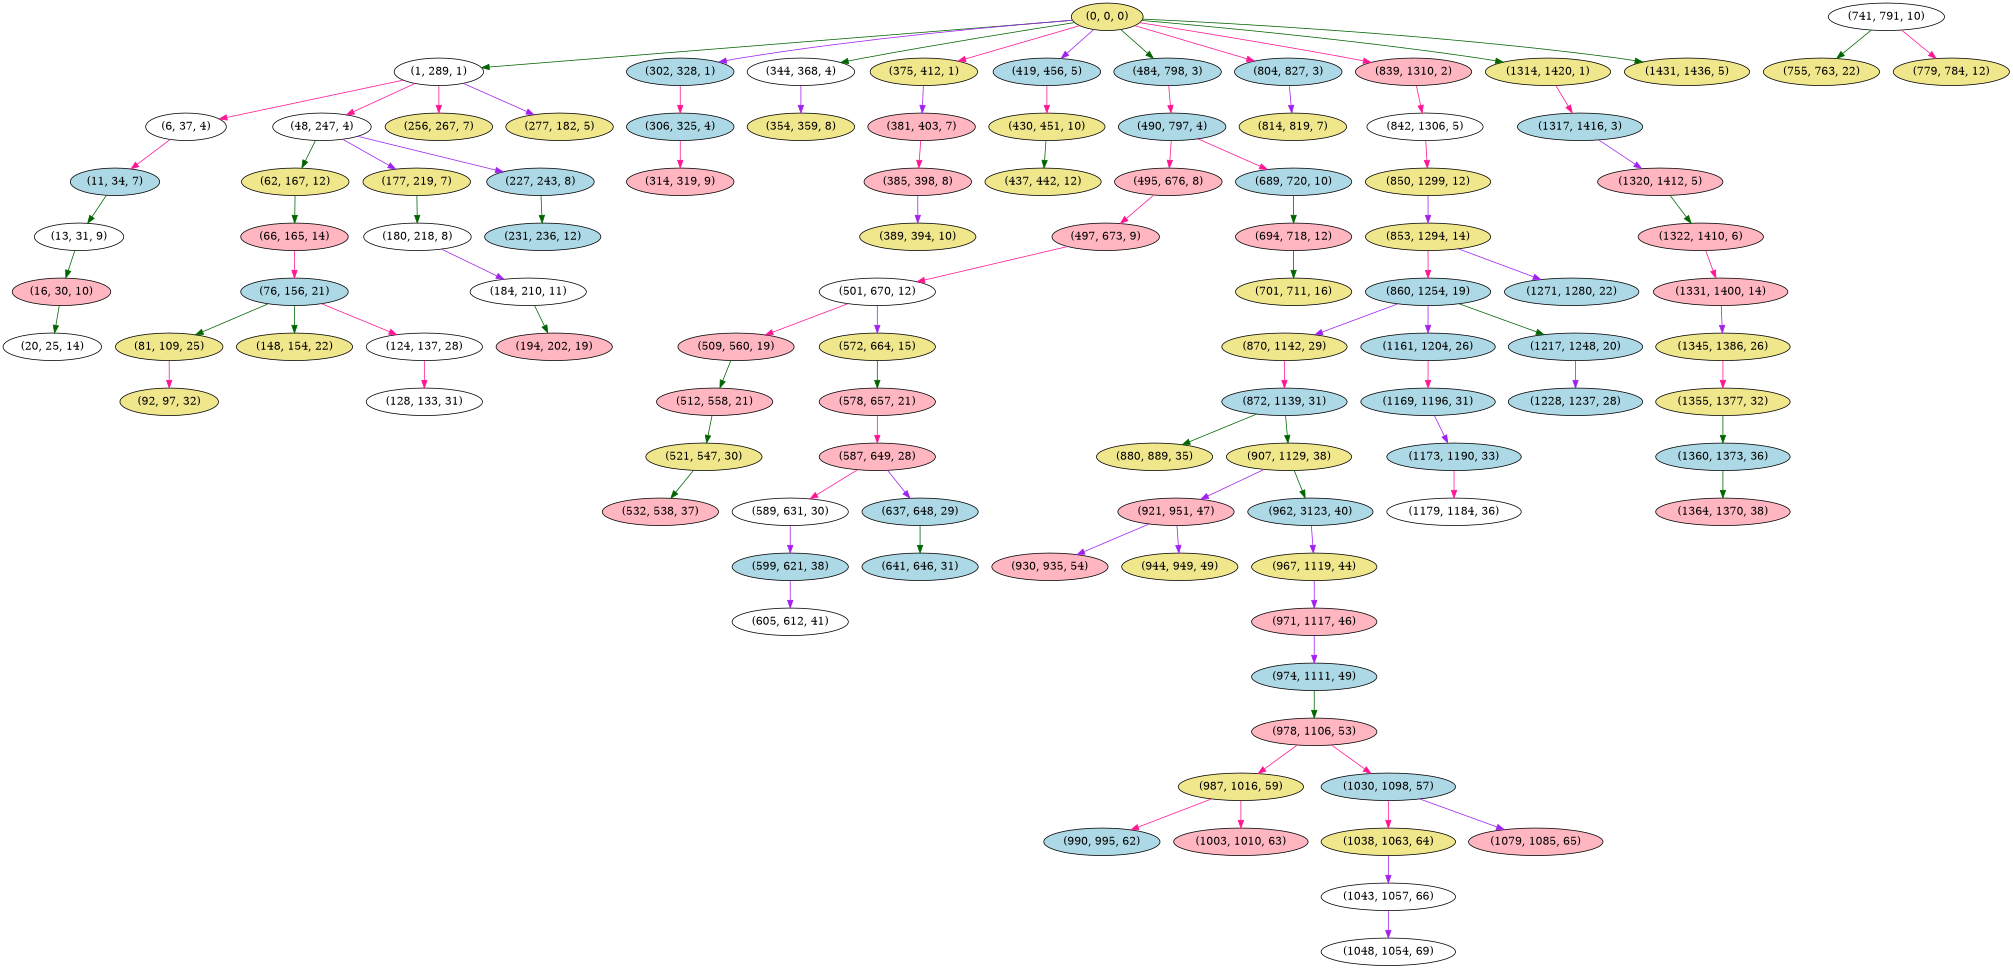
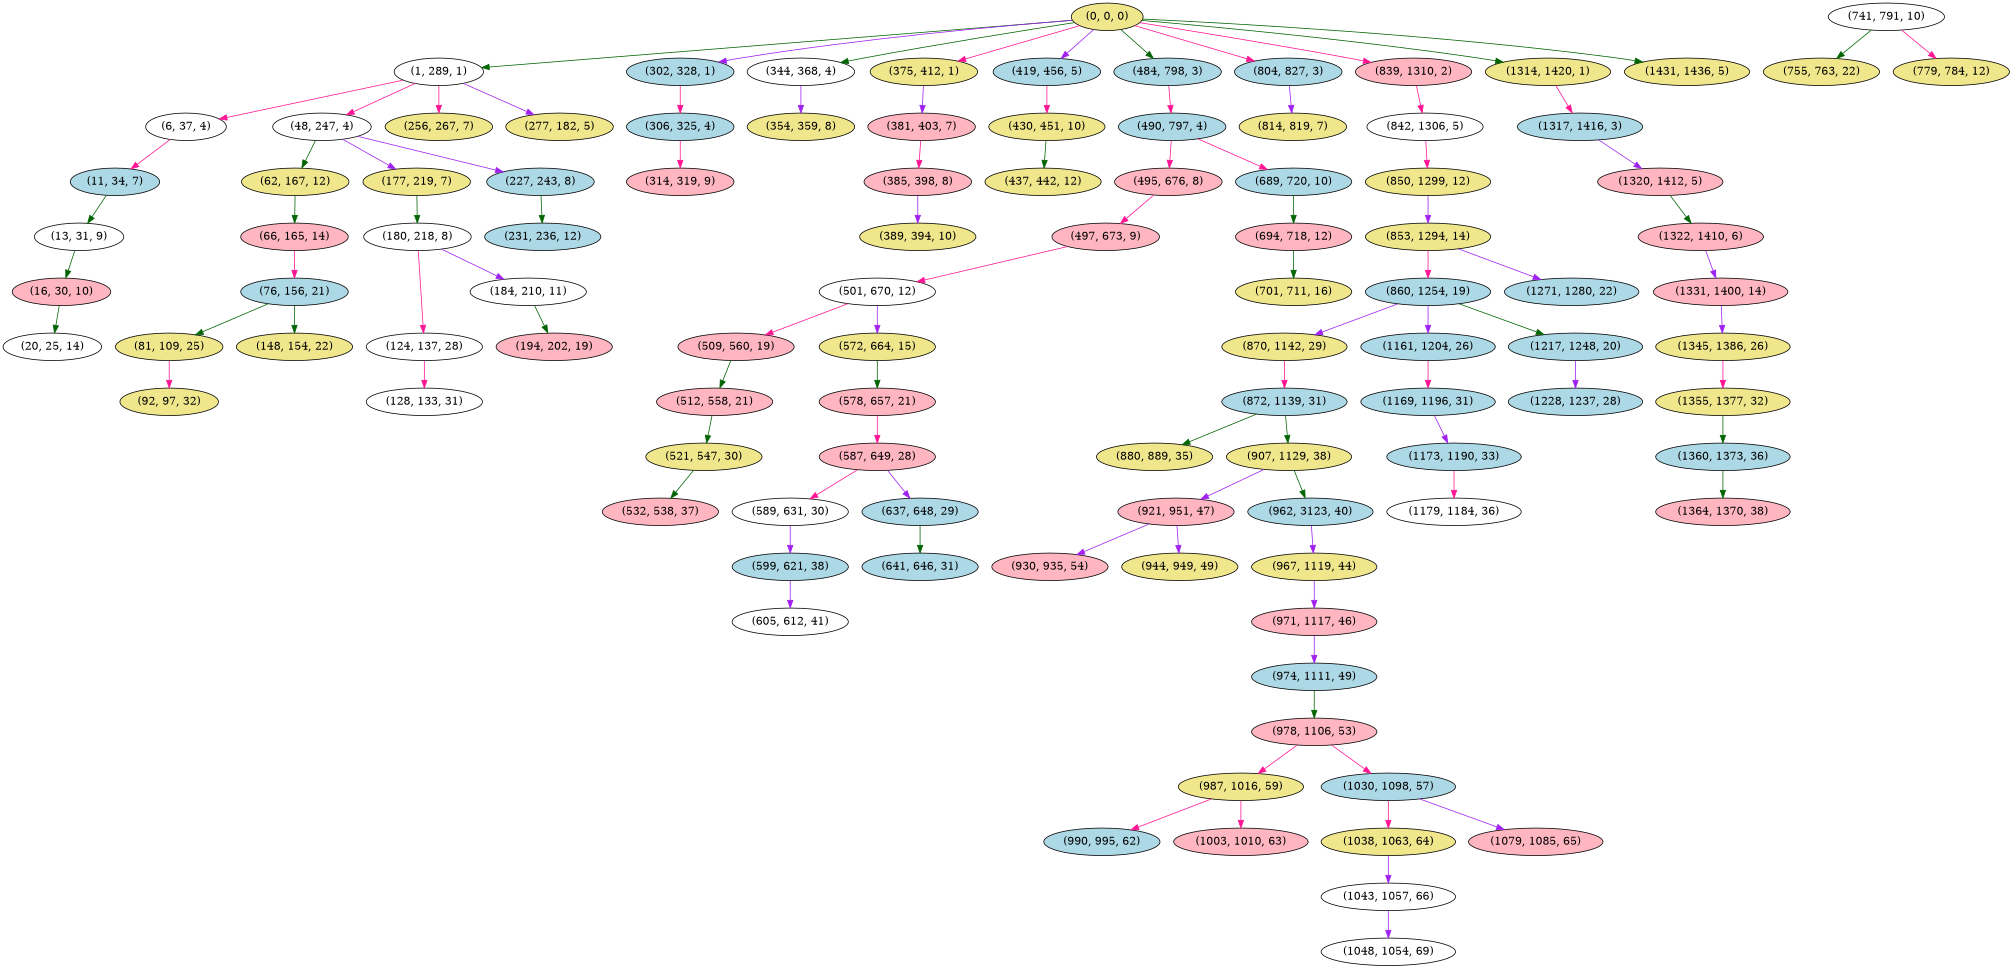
edge "(1322, 1410, 6)" -> "(1331, 1400, 14)": color deeppink -> purple
edge "(76, 156, 21)" -> "(124, 137, 28)": now "(180, 218, 8)" -> "(124, 137, 28)"
